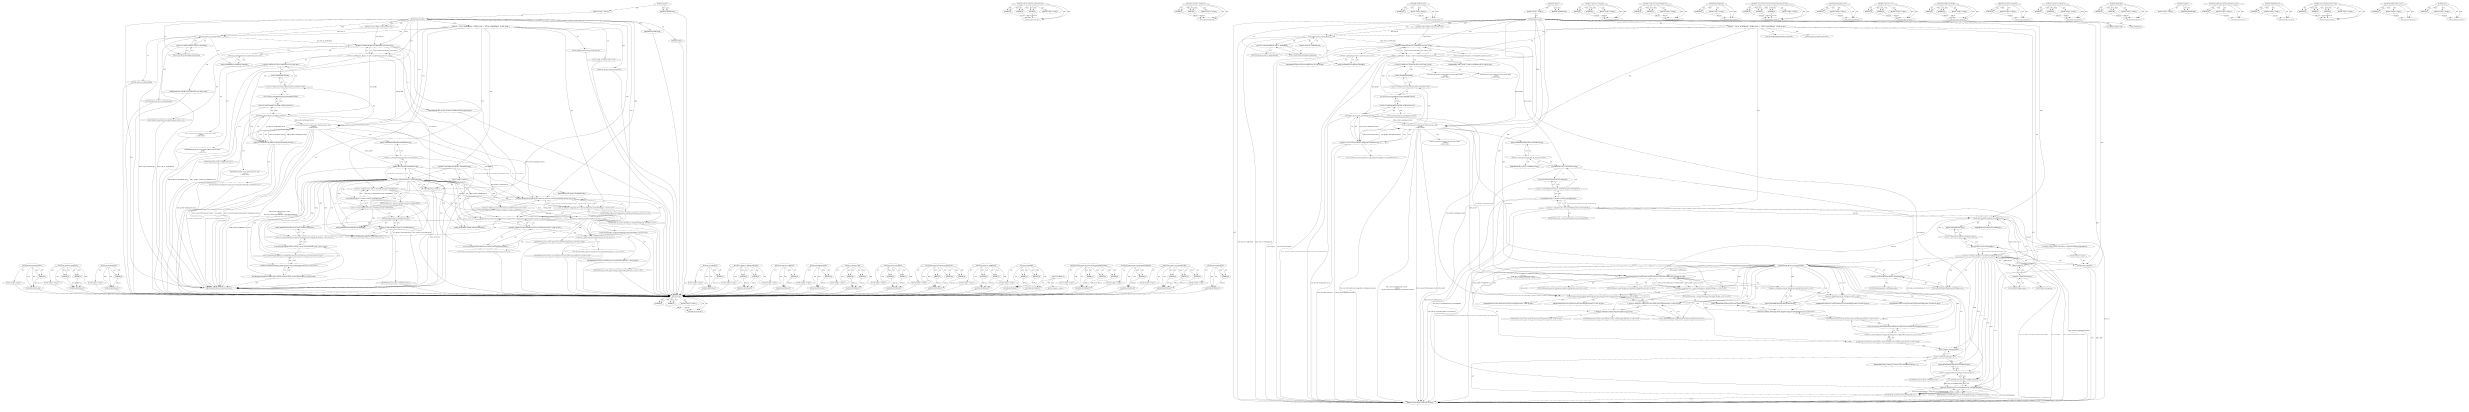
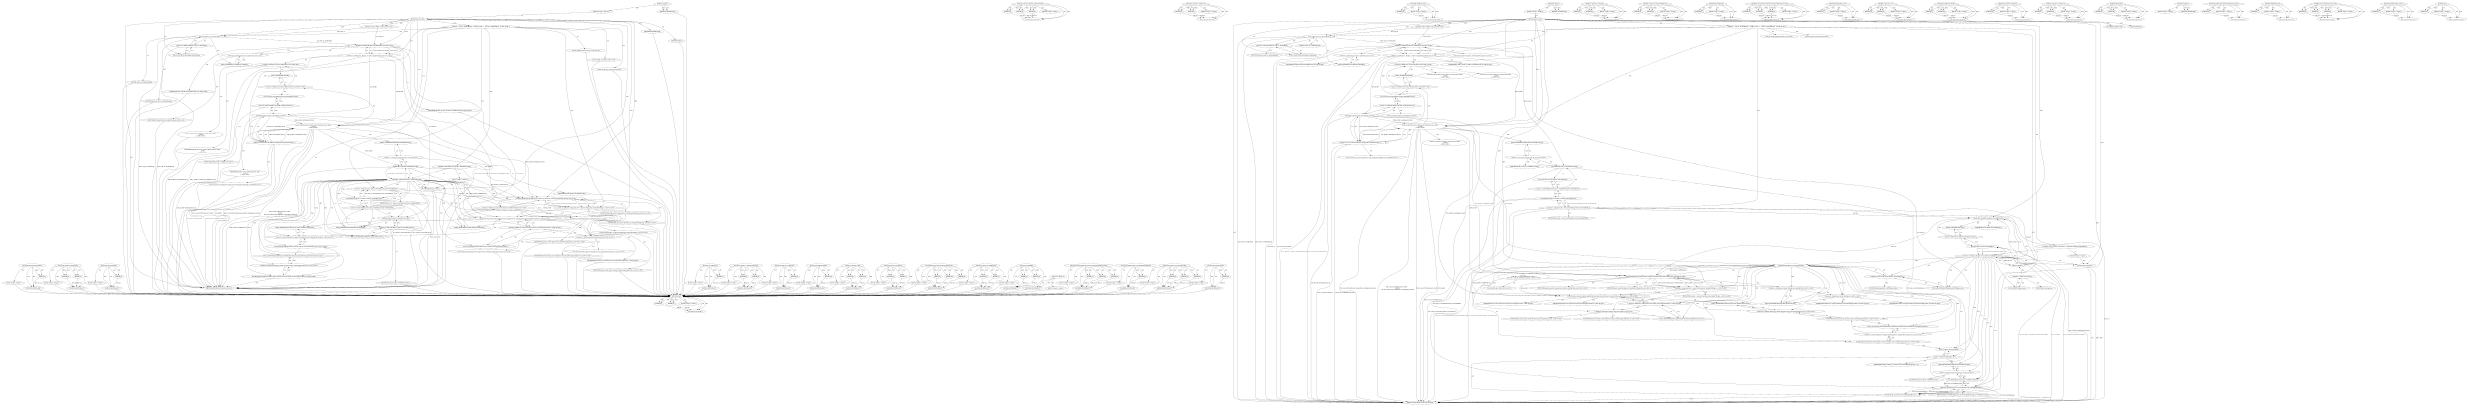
edge "(spec,url.spec())" -> "(<operator>.fieldAccess,url.spec)": now "(spec,url.spec())" -> "(spec,SanitizeFrontendURL(url).spec())"
node "<(LOCAL,GURL site: GURL)<SUB>13</SUB>>": added
